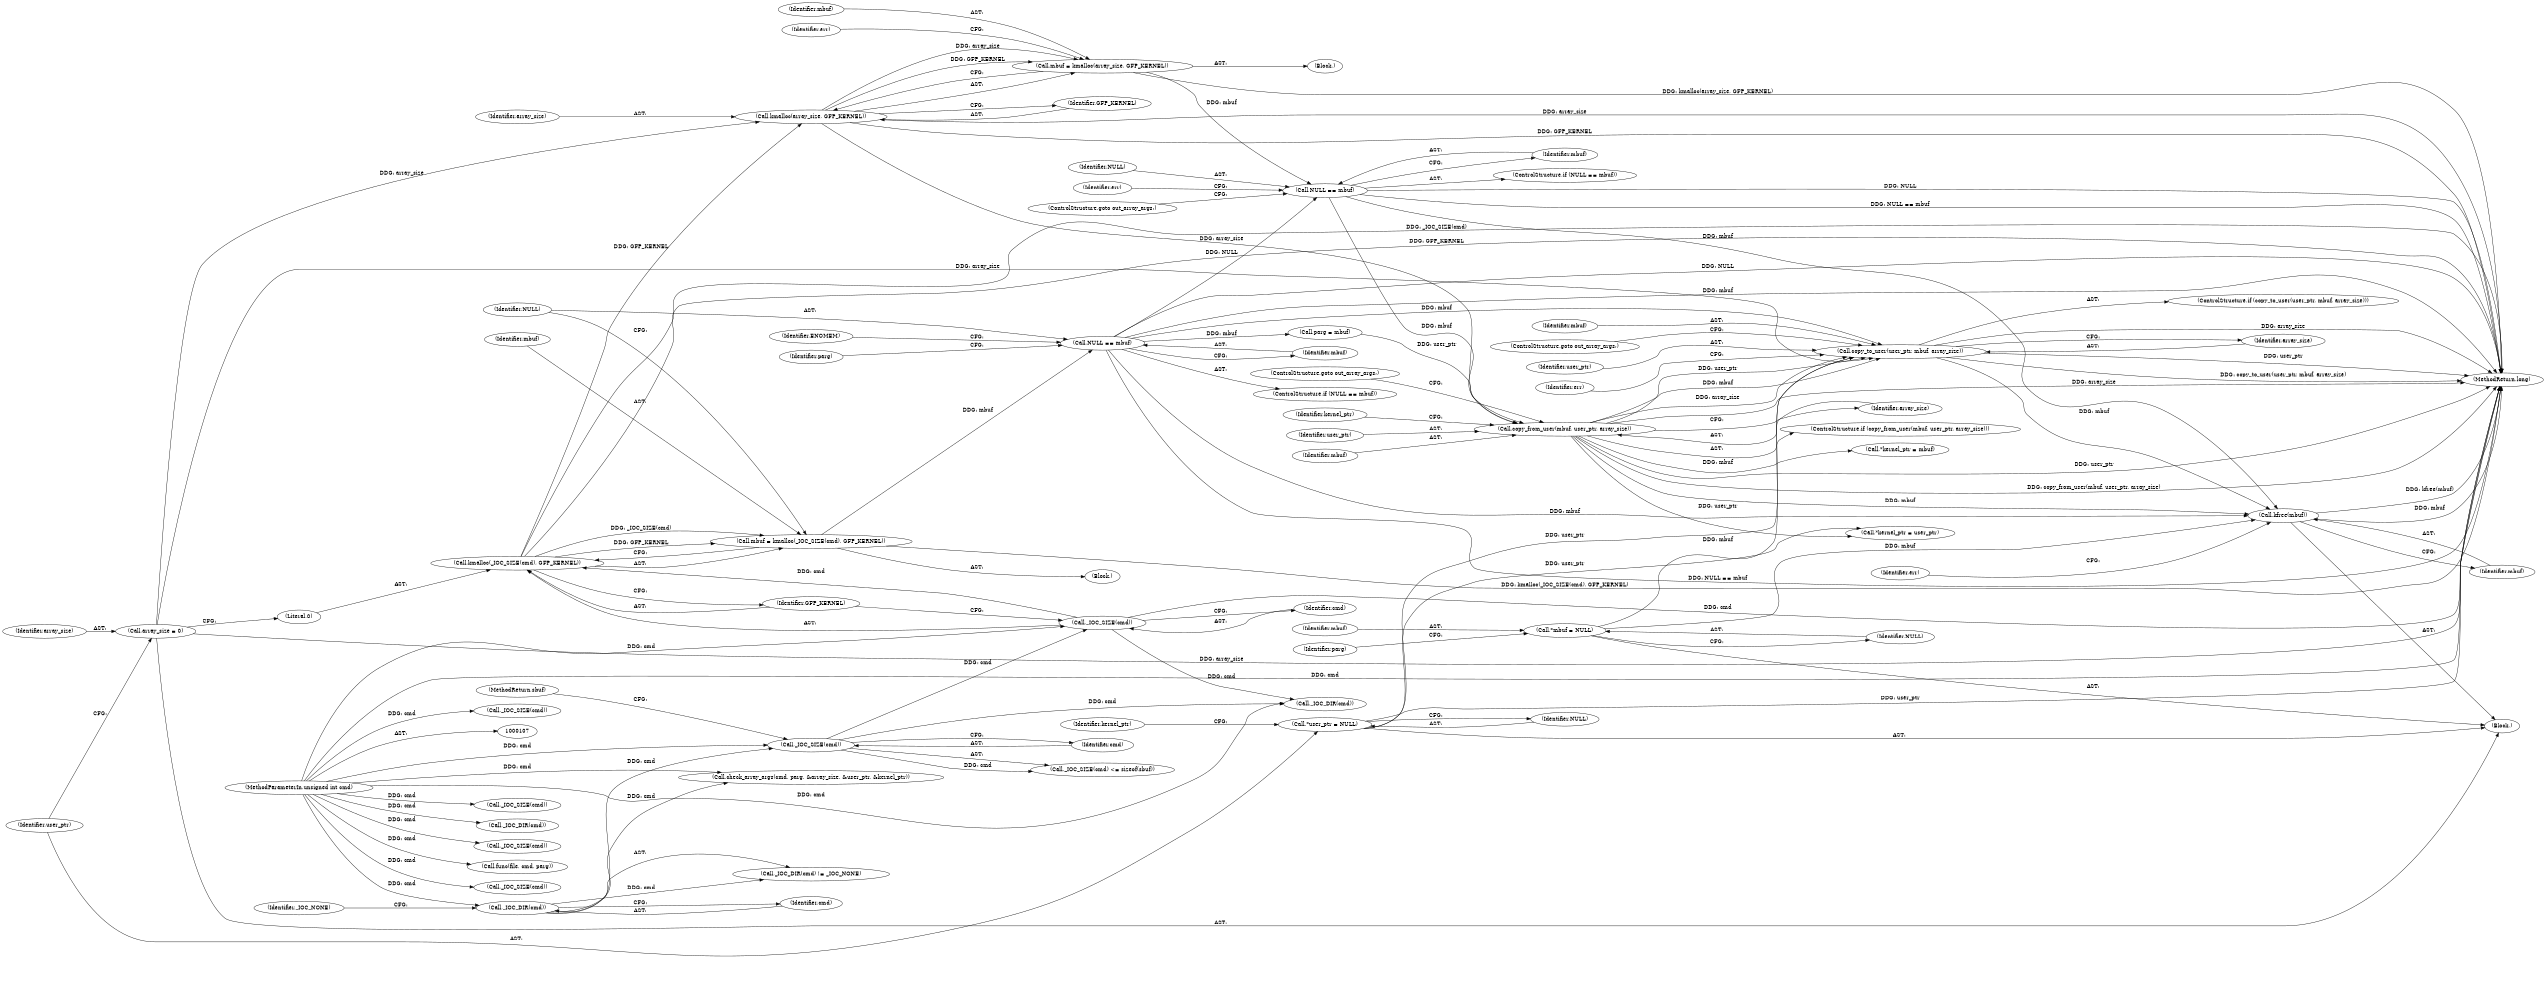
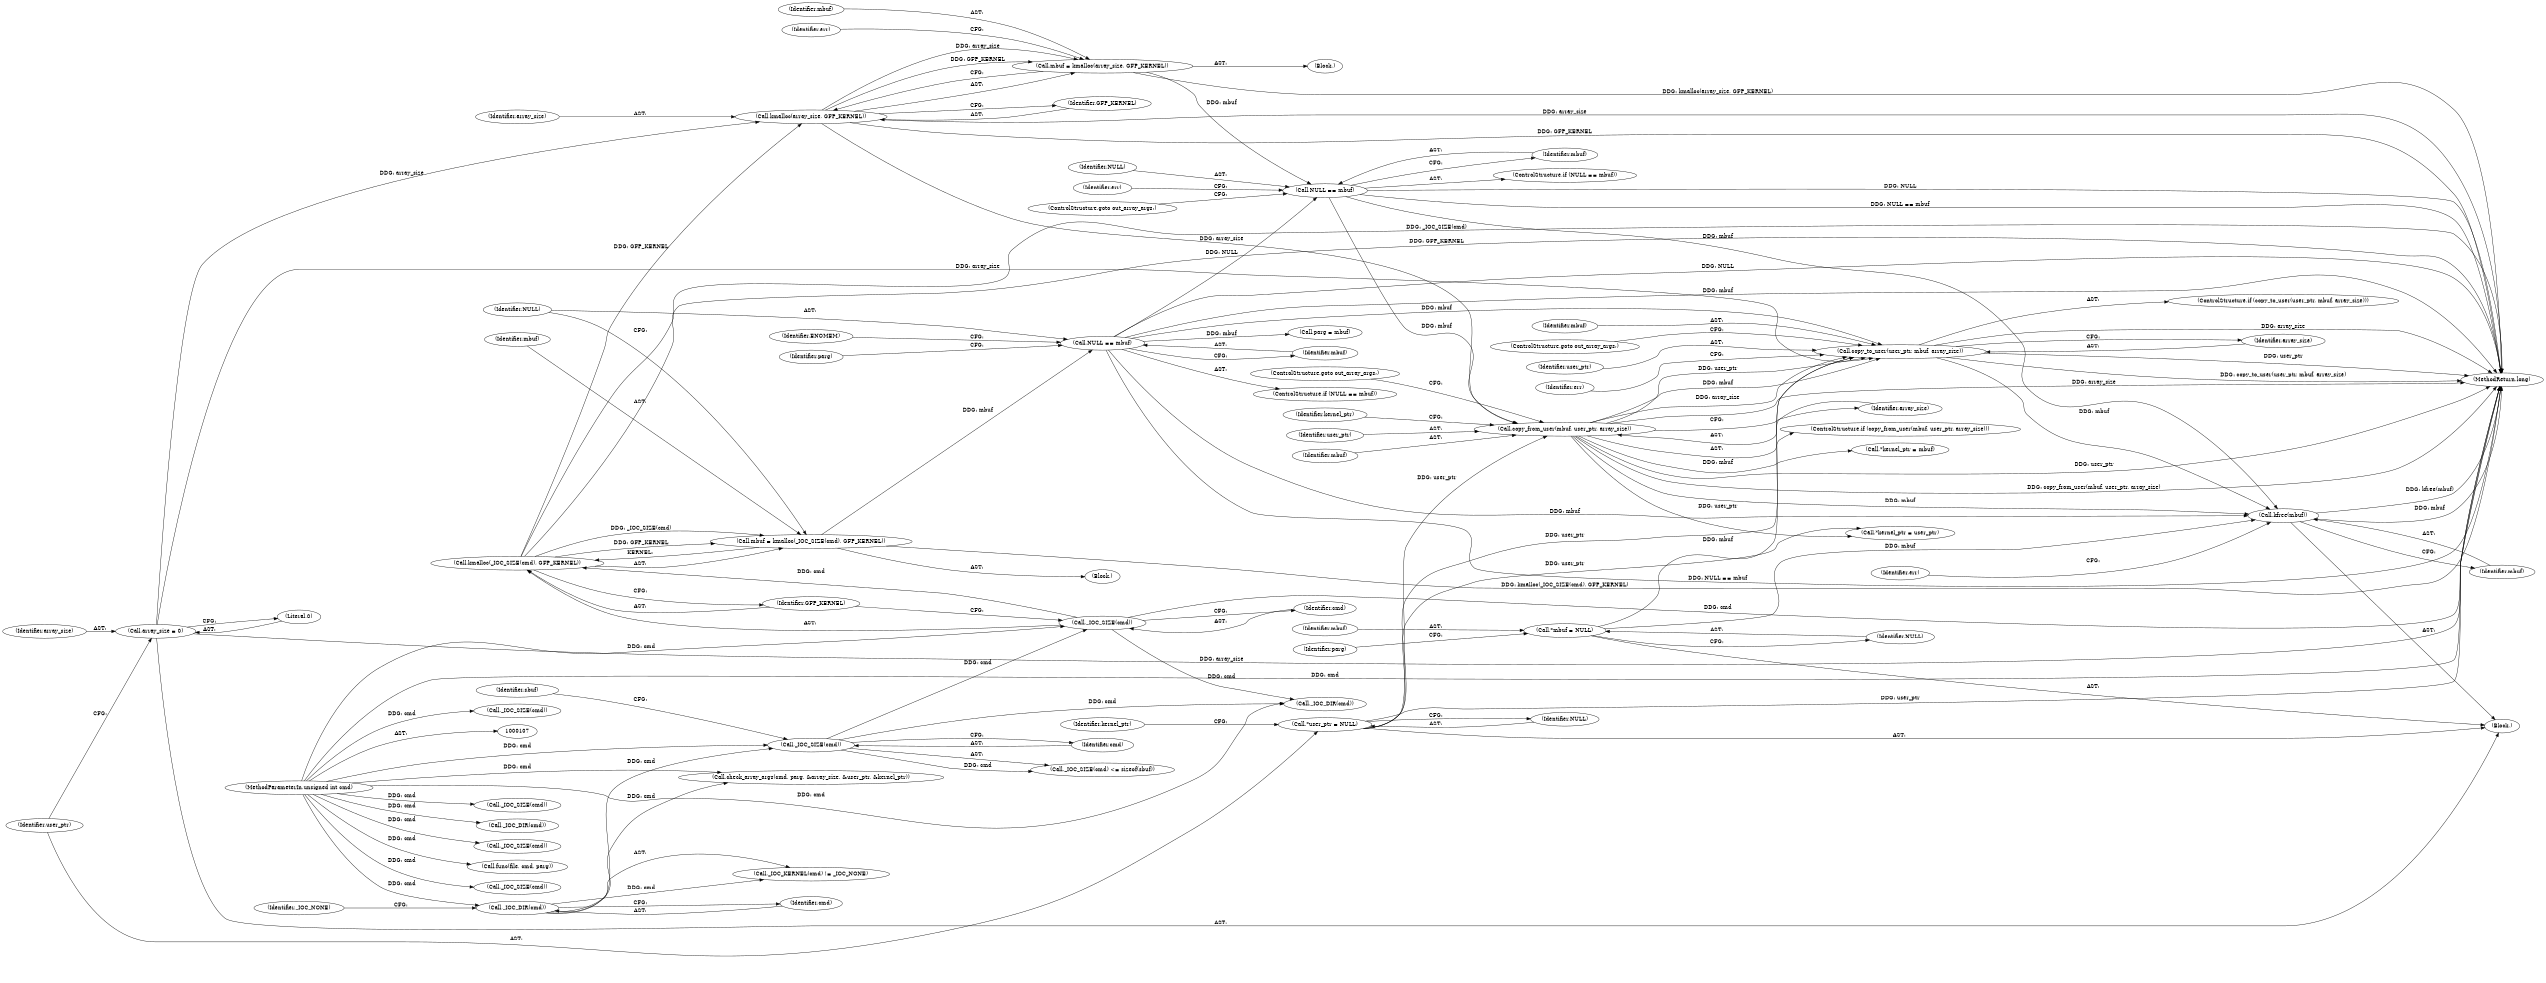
edge "(Call,parg = mbuf)" -> "(Call,copy_from_user(mbuf, user_ptr, array_size))": now "(Call,*user_ptr = NULL)" -> "(Call,copy_from_user(mbuf, user_ptr, array_size))"
edge "(Call,mbuf = kmalloc(_IOC_SIZE(cmd), GFP_KERNEL))" -> "(Call,kmalloc(_IOC_SIZE(cmd), GFP_KERNEL))": label "CFG: " -> "KERNEL: "
edge "(Literal,0)" -> "(Call,kmalloc(_IOC_SIZE(cmd), GFP_KERNEL))": now "(Literal,0)" -> "(Call,array_size = 0)"
node "(MethodReturn,sbuf)": label "(MethodReturn,sbuf)" -> "(Identifier,sbuf)"
node "(Call,_IOC_DIR(cmd) != _IOC_NONE)": label "(Call,_IOC_DIR(cmd) != _IOC_NONE)" -> "(Call,_IOC_KERNEL(cmd) != _IOC_NONE)"
